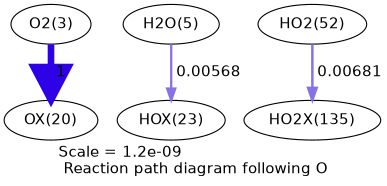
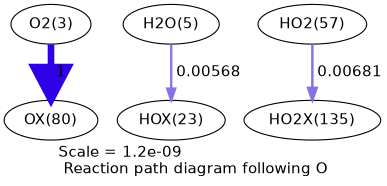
node "HO2(52)": label "HO2(52)" -> "HO2(57)"
node "OX(20)": label "OX(20)" -> "OX(80)"
